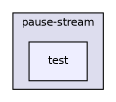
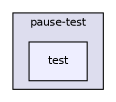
cluster "pause-stream": label "pause-stream" -> "pause-test"
